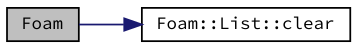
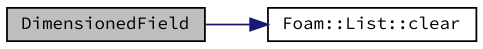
node "Foam": label "Foam" -> "DimensionedField"
